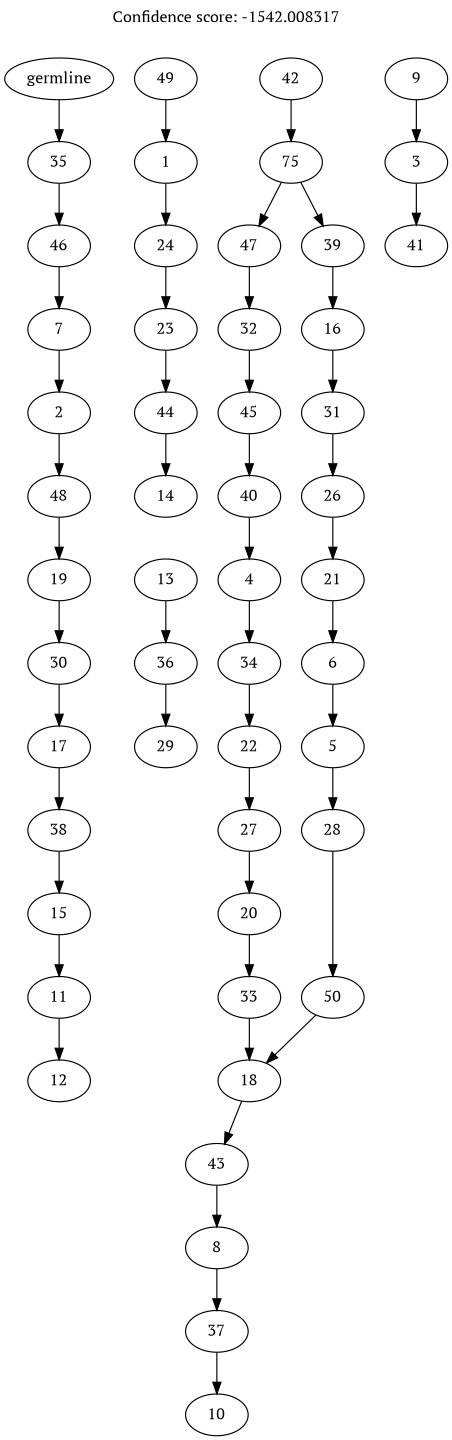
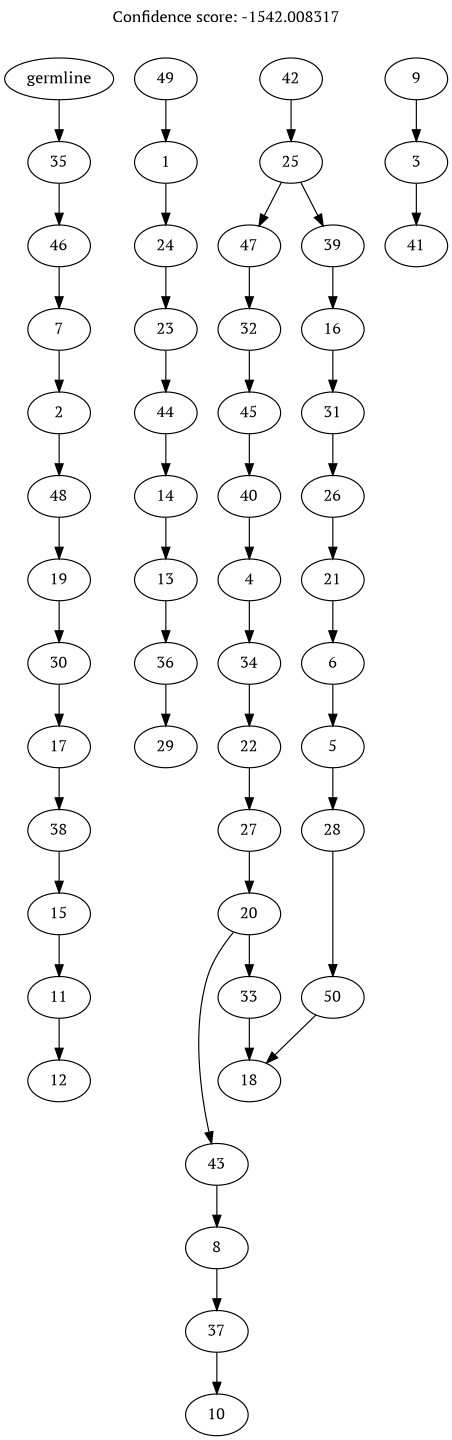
node "75": label "75" -> "25"
edge "14" -> "13": added
edge "18" -> "43": now "20" -> "43"
